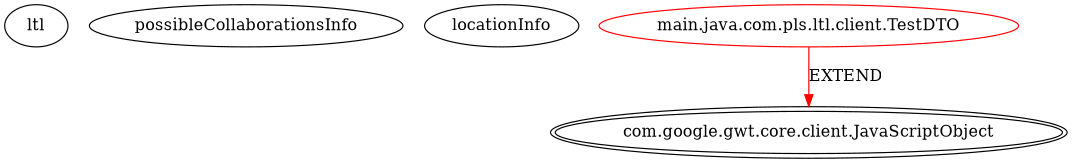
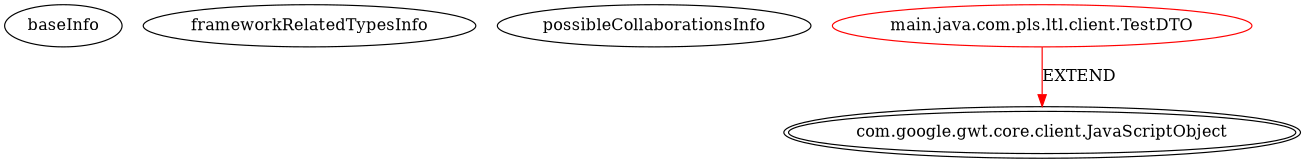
node "ltl": label "ltl" -> "frameworkRelatedTypesInfo"
node "baseInfo": added
node "locationInfo": removed
